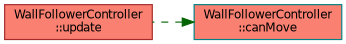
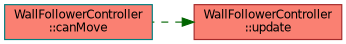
edge "WallFollowerController ::update" -> "WallFollowerController ::canMove": reversed
